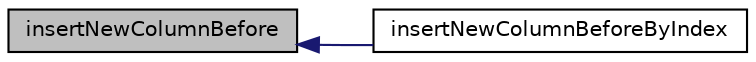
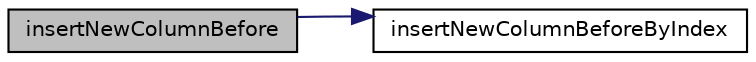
edge "insertNewColumnBeforeByIndex" -> "insertNewColumnBefore": reversed
